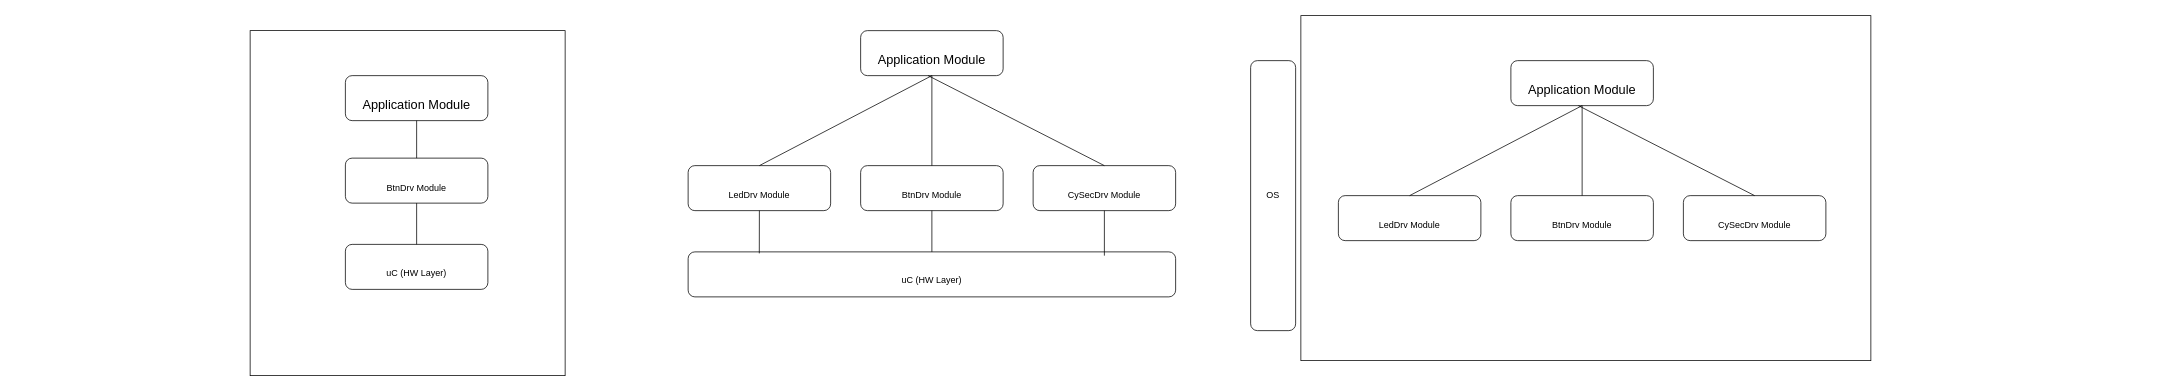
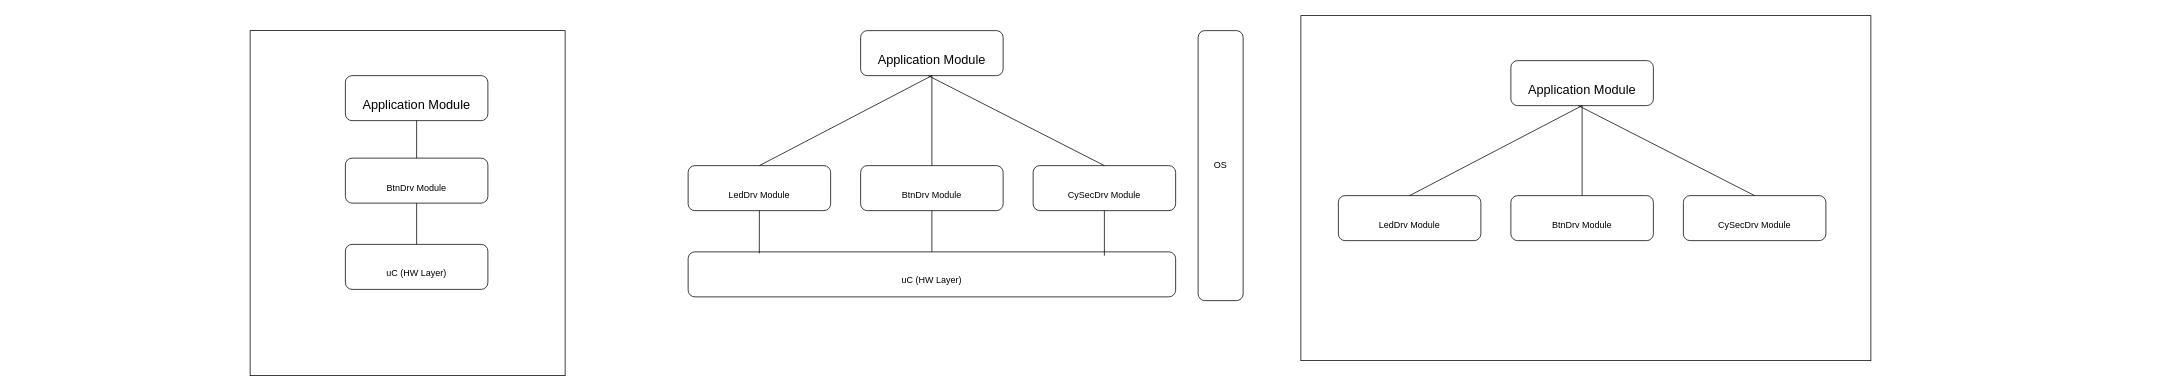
node "OS": moved (1273, 195) -> (1221, 165)
